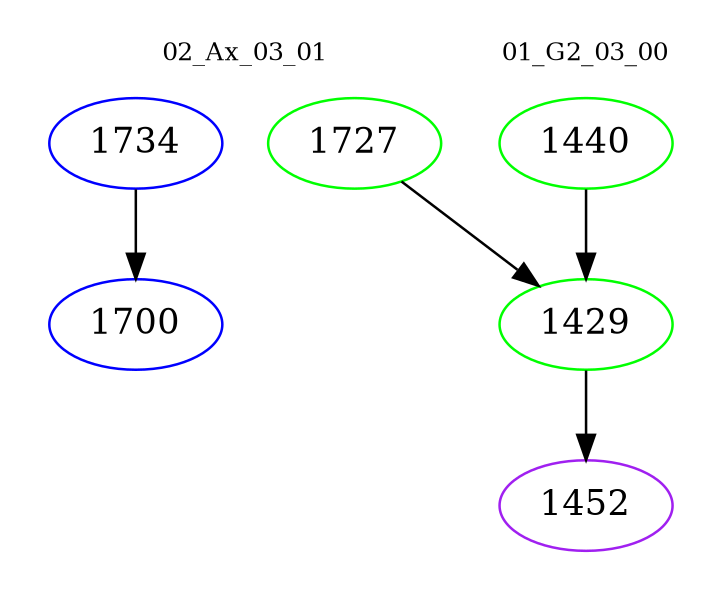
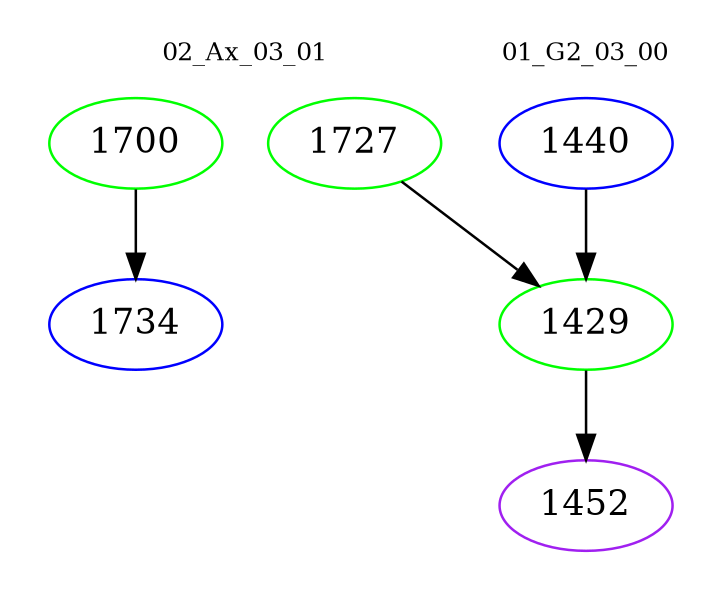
node "1440": color green -> blue
edge "1734" -> "1700": reversed
node "1700": color blue -> green
